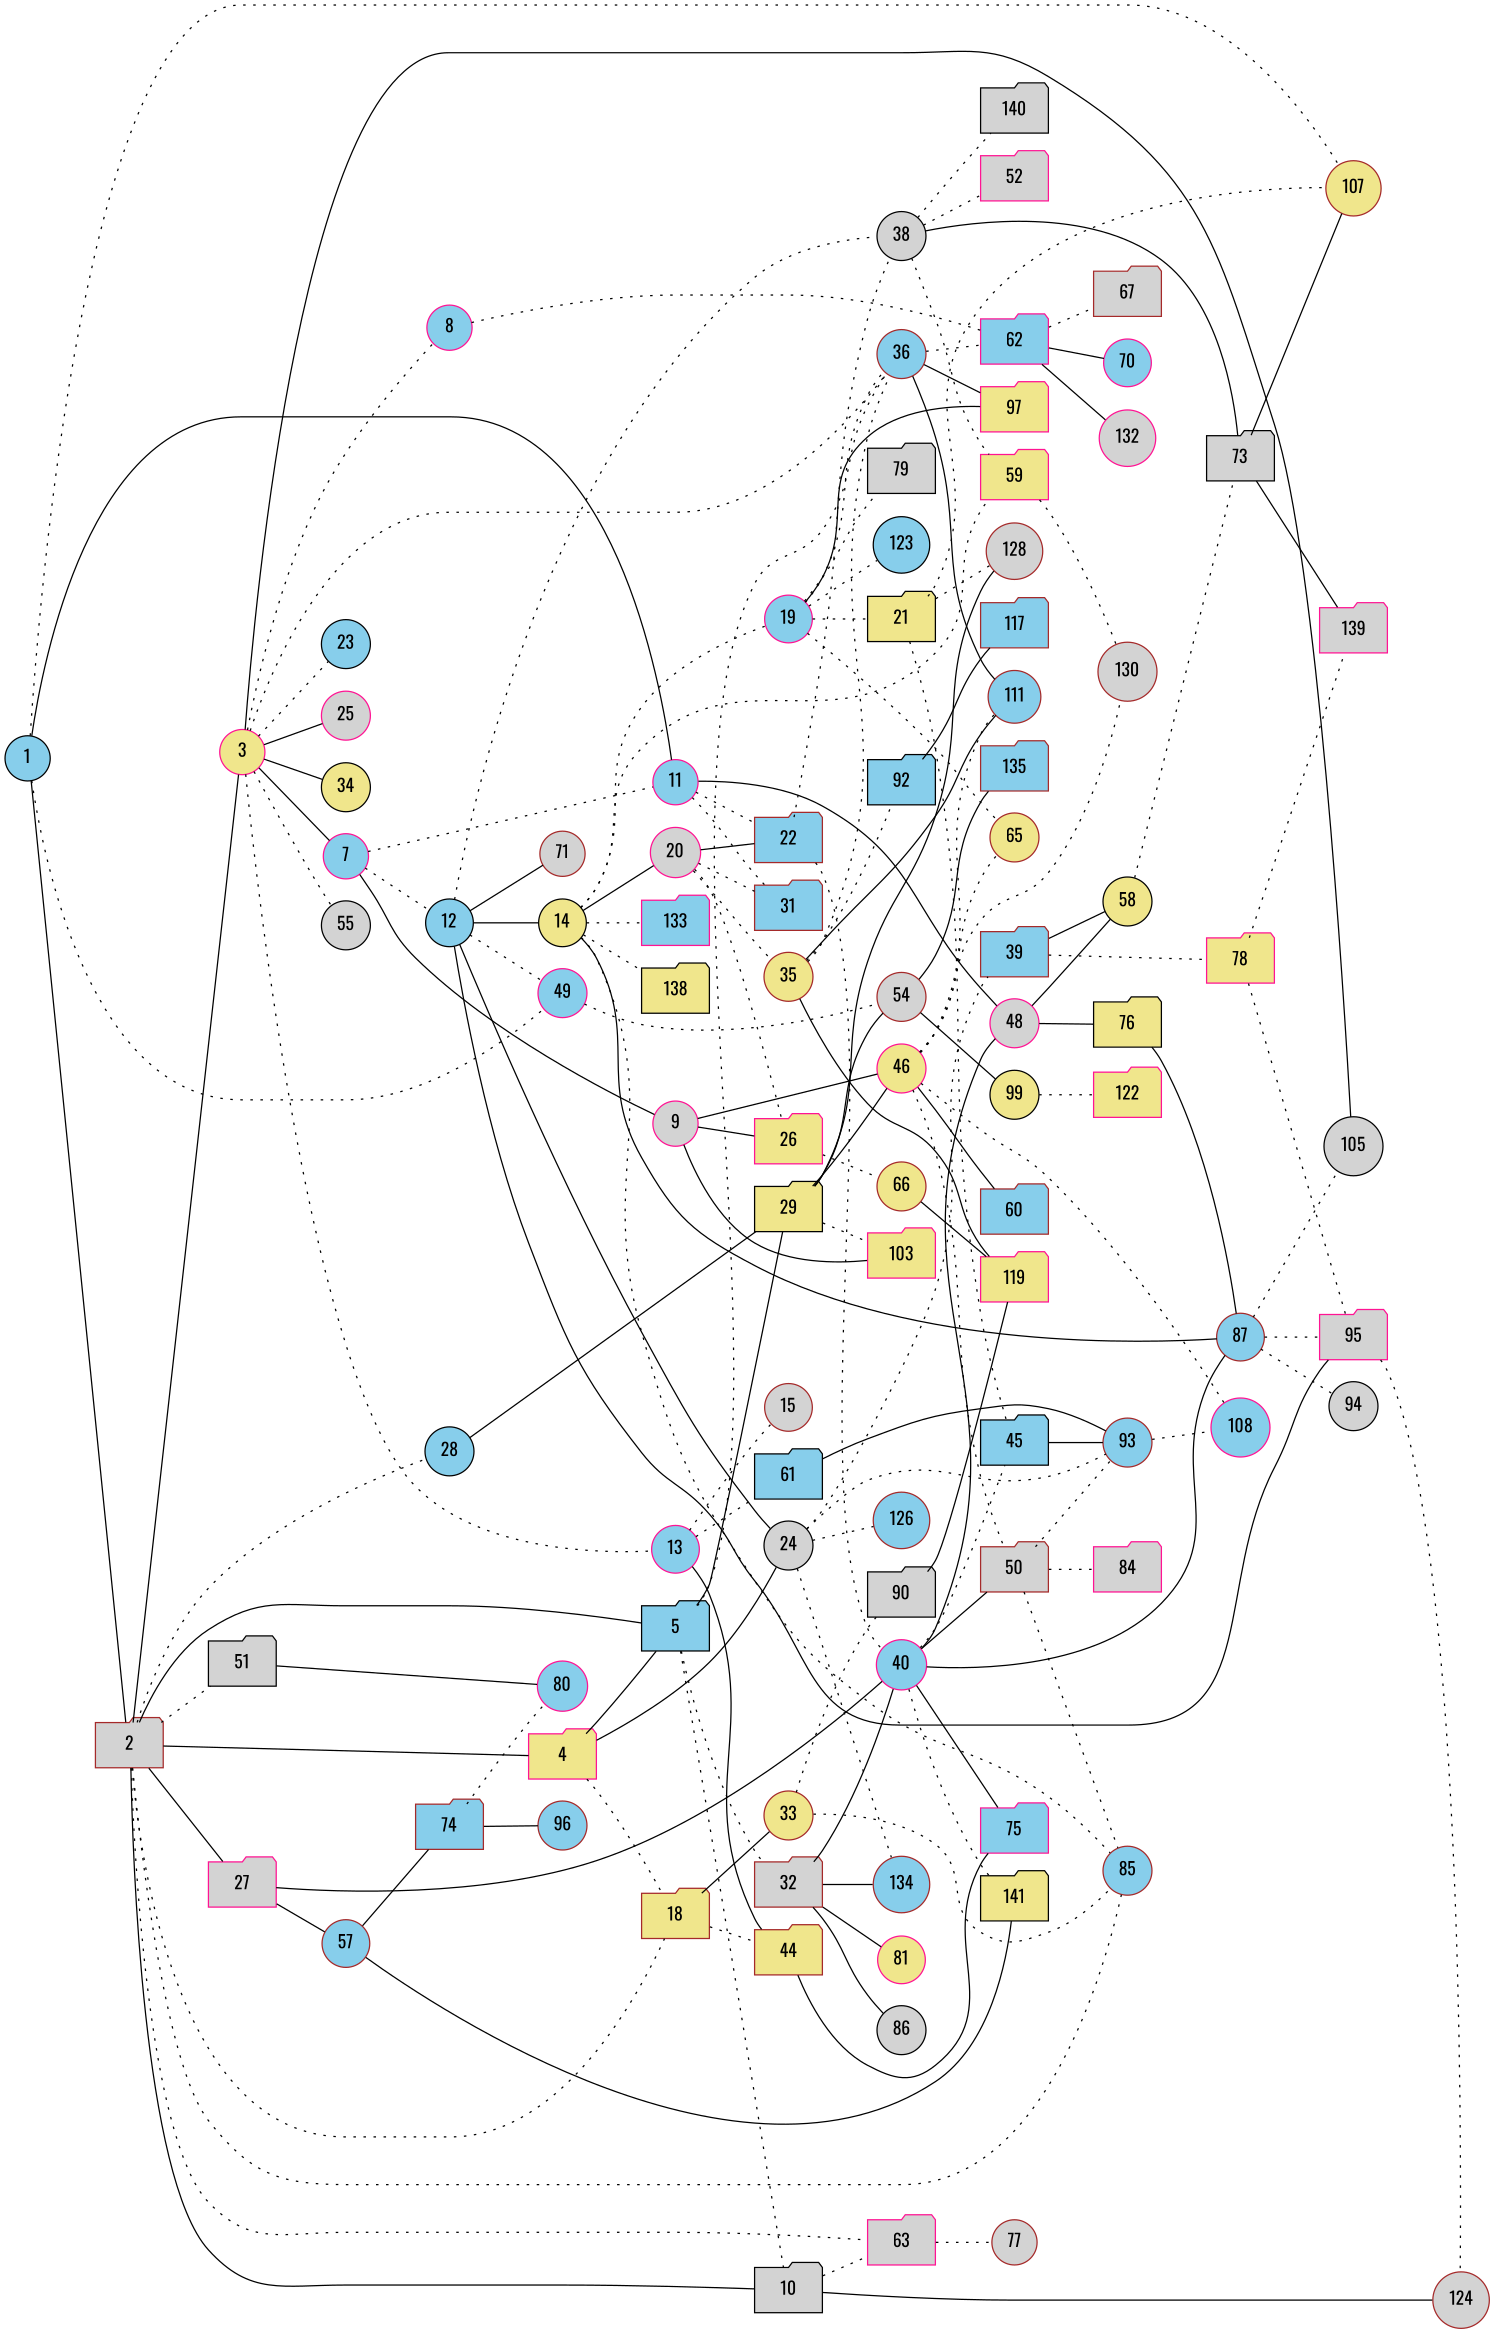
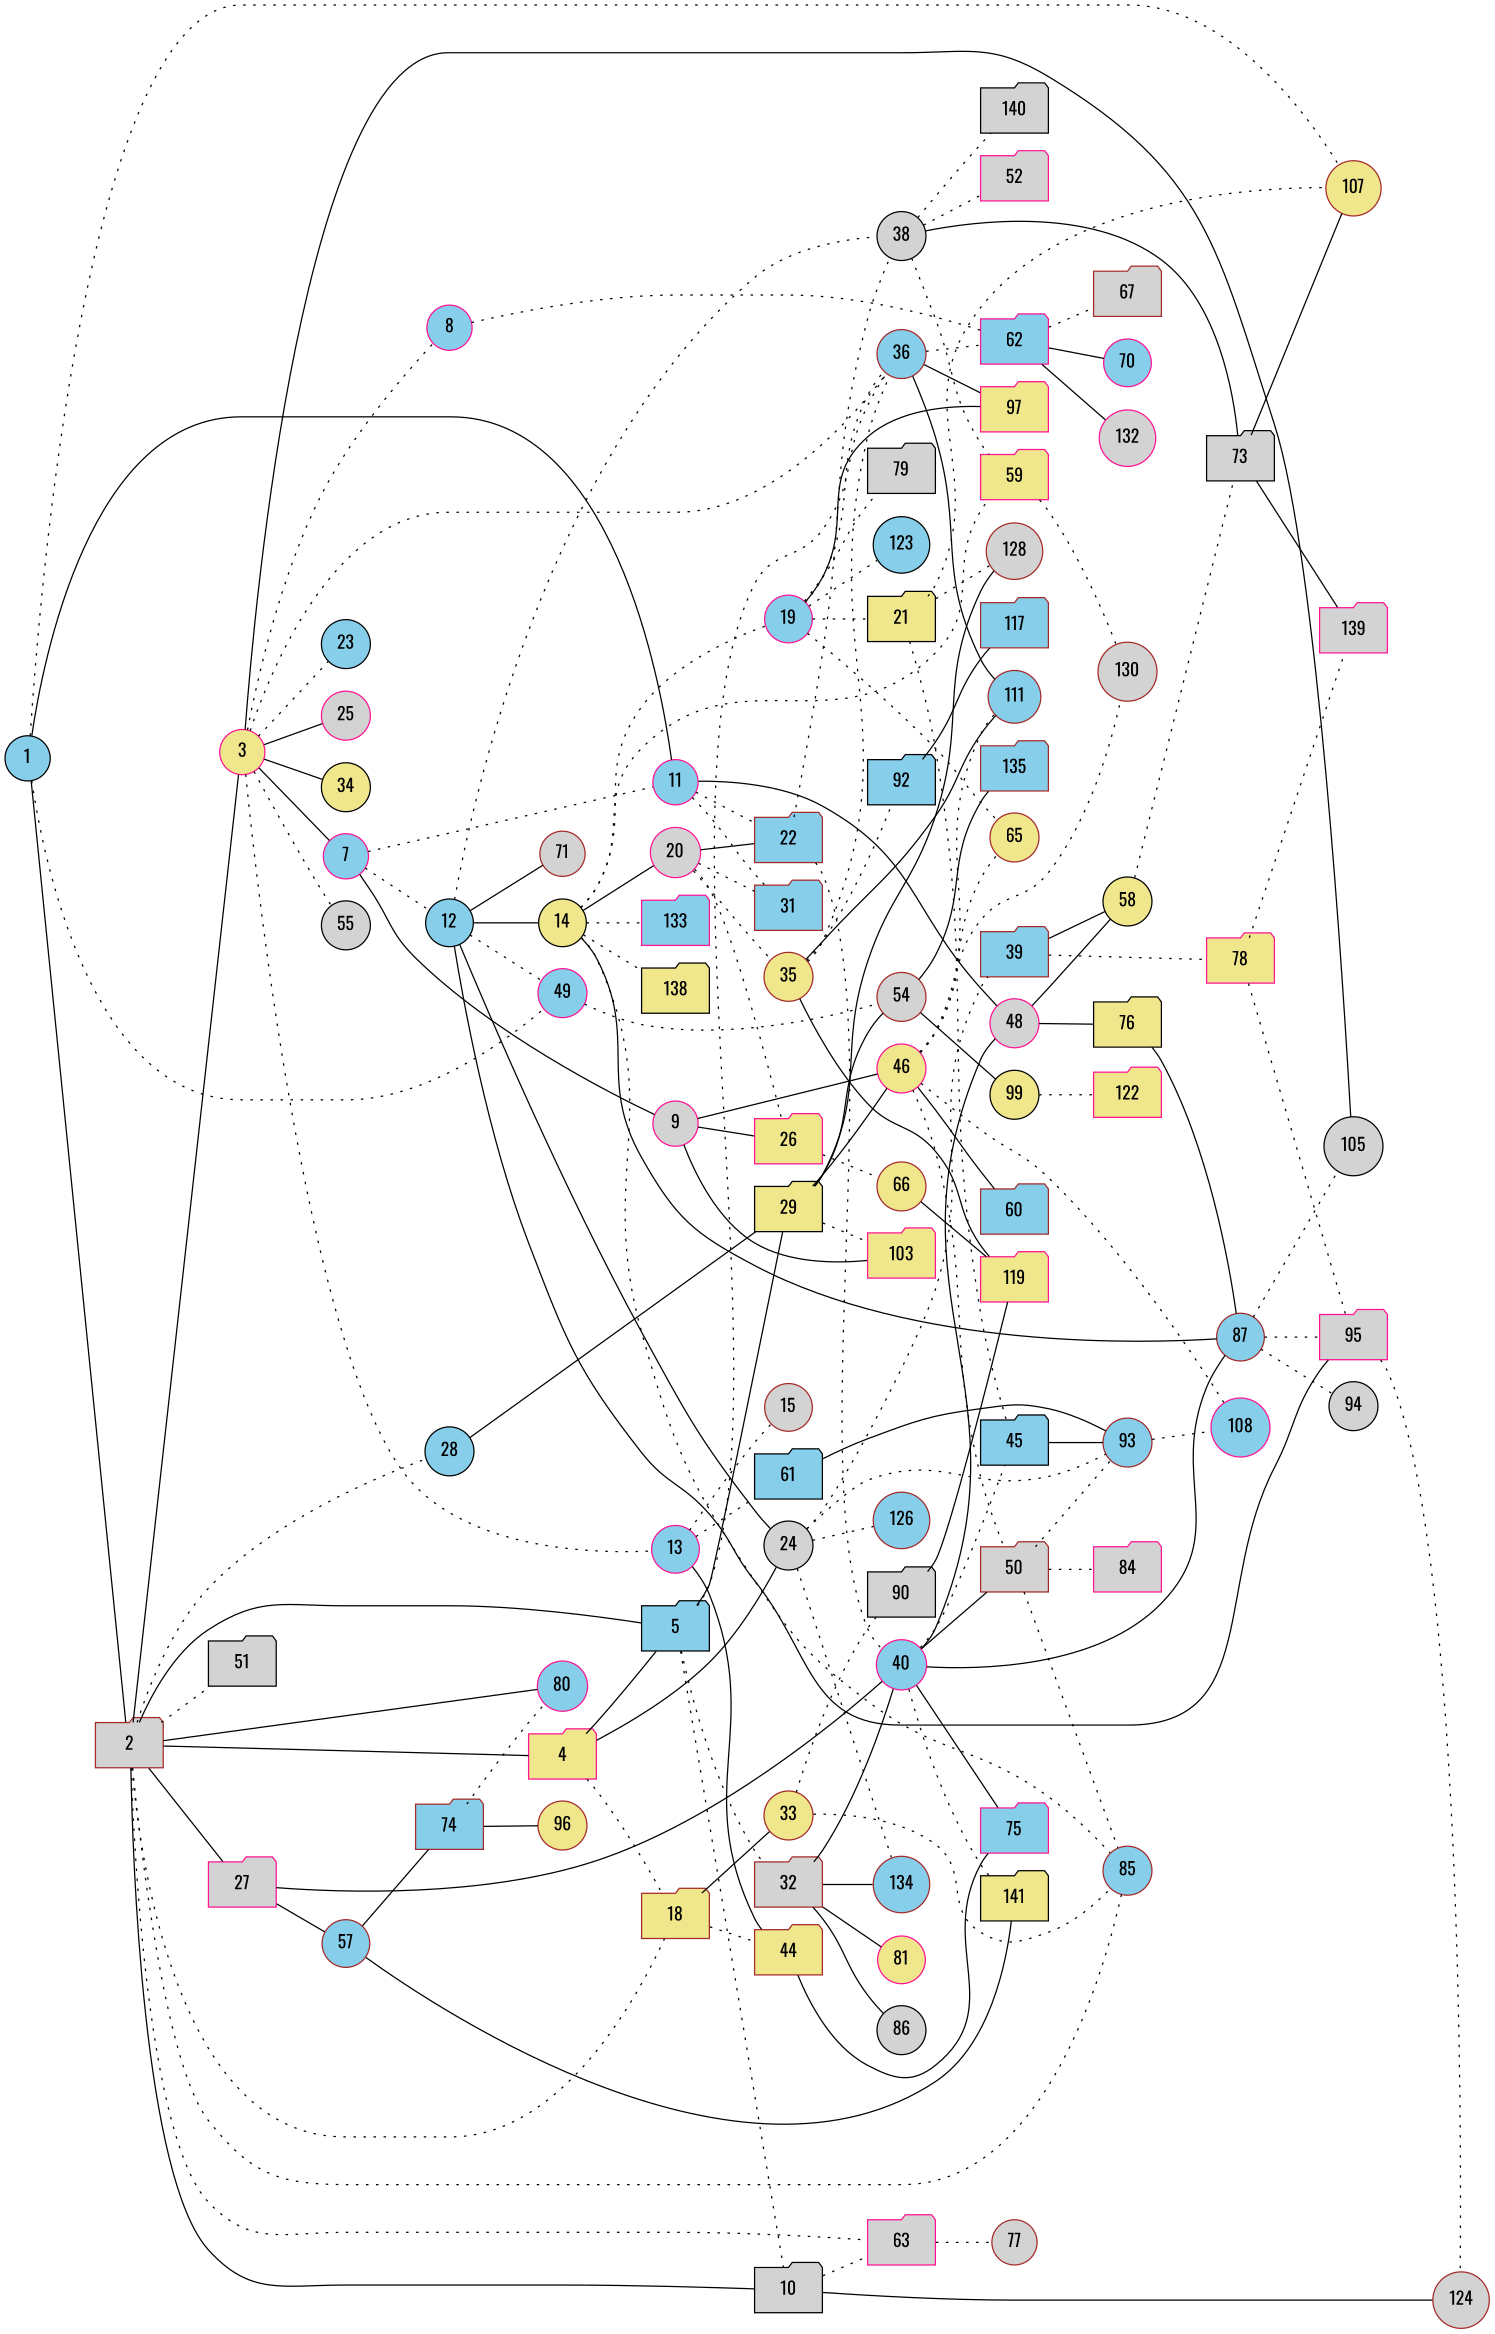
edge "51" -- "80": now "2" -- "80"
node "96": fillcolor skyblue -> khaki
